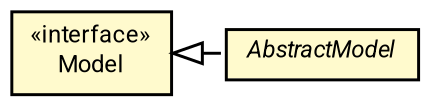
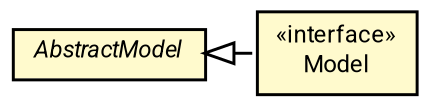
edge "AbstractModel" -> "Model": reversed
